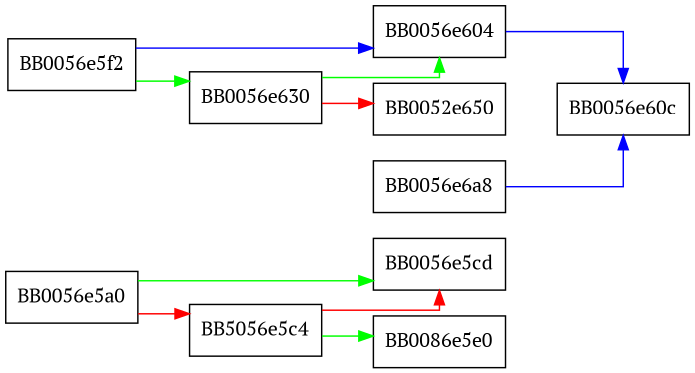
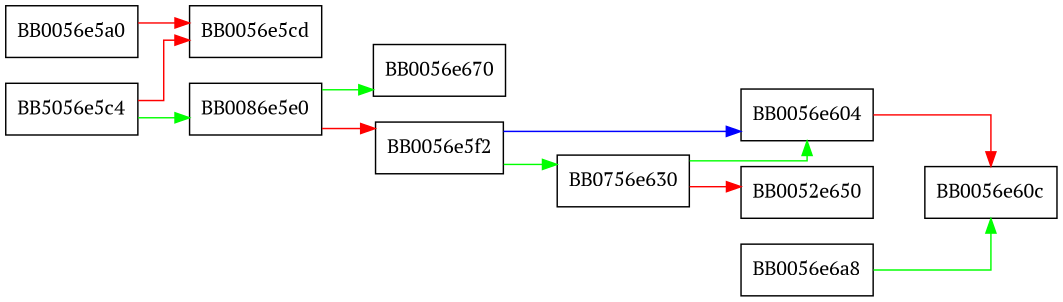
edge "BB0056e604" -> "BB0056e60c": color blue -> red
node "BB0056e670": added
node "BB0056e630": label "BB0056e630" -> "BB0756e630"
edge "BB0086e5e0" -> "BB0056e5f2": added
edge "BB0056e6a8" -> "BB0056e60c": color blue -> green
edge "BB0056e5a0" -> "BB0056e5cd": color green -> red
edge "BB0056e5a0" -> "BB5056e5c4": removed
